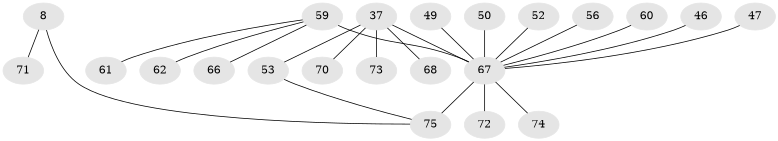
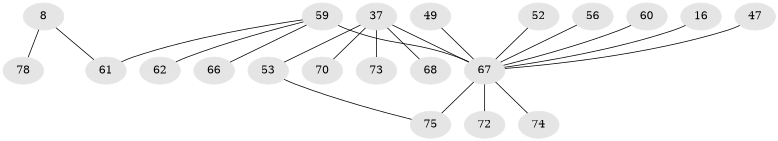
node "50": removed
node "46": label "46" -> "16"
node "71": label "71" -> "78"
edge "8" -- "75": now "8" -- "61"
